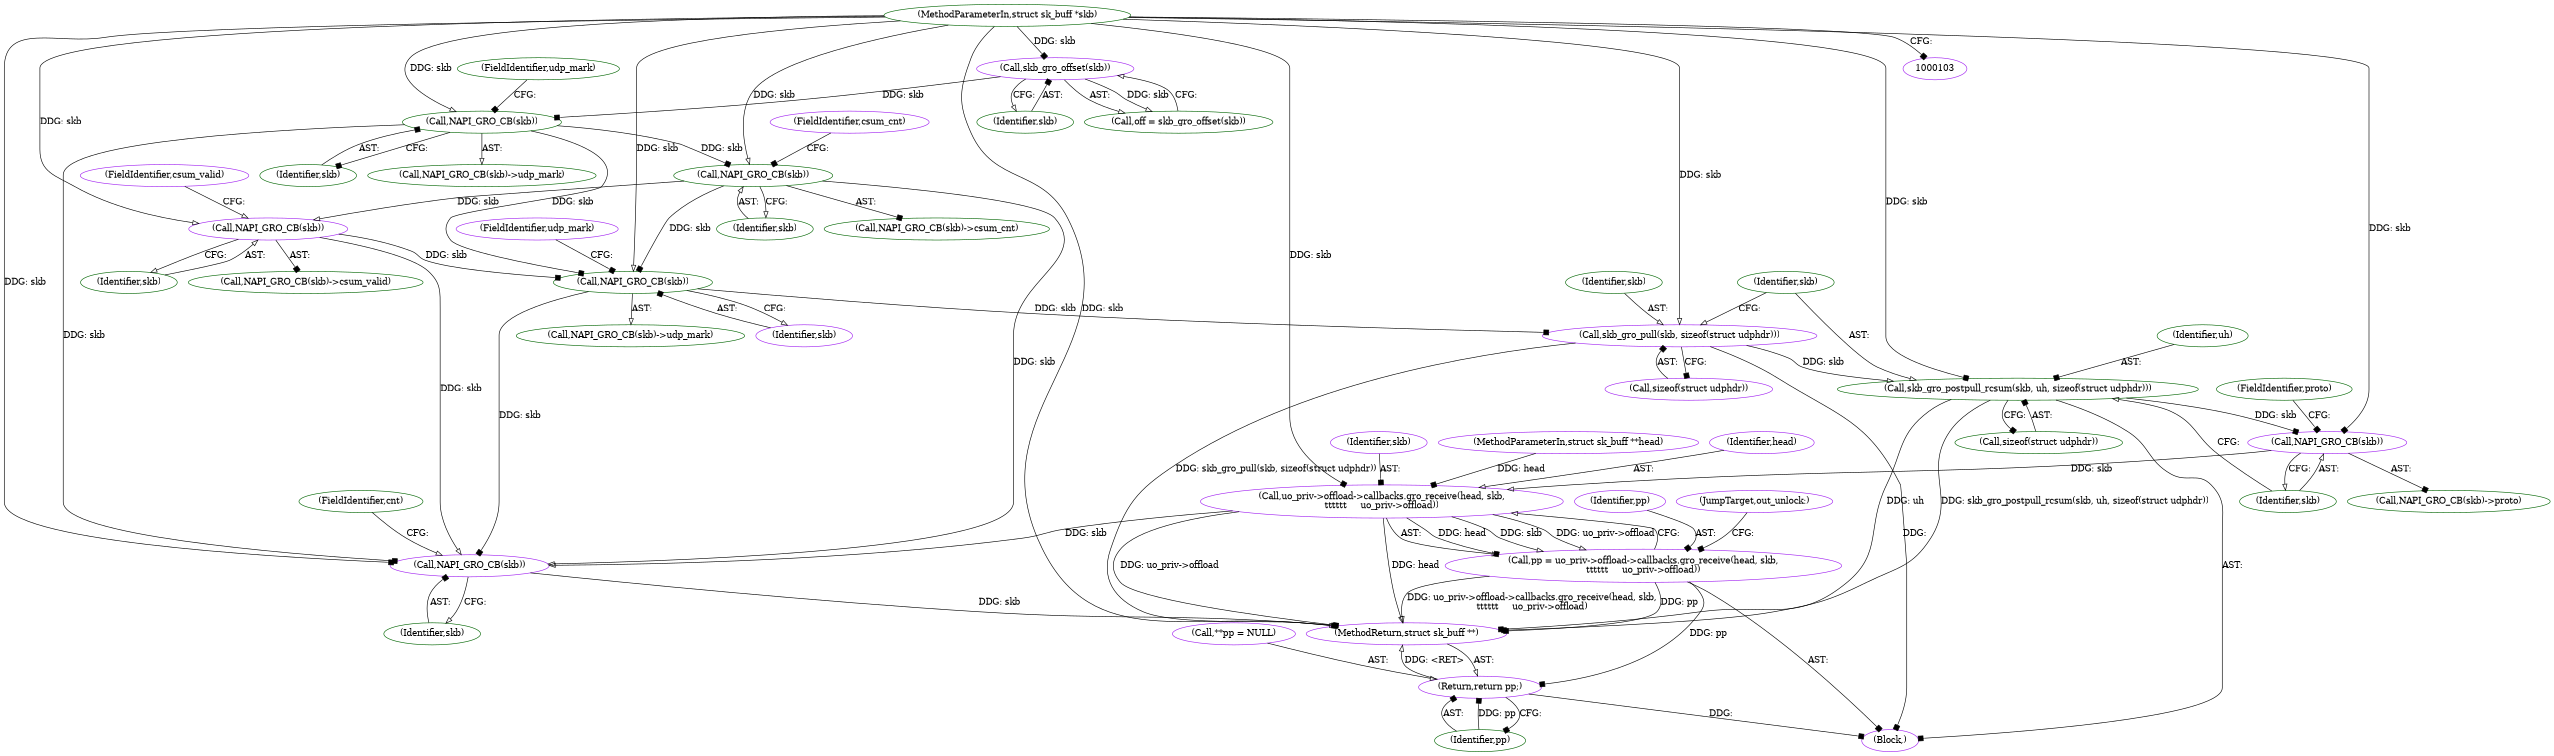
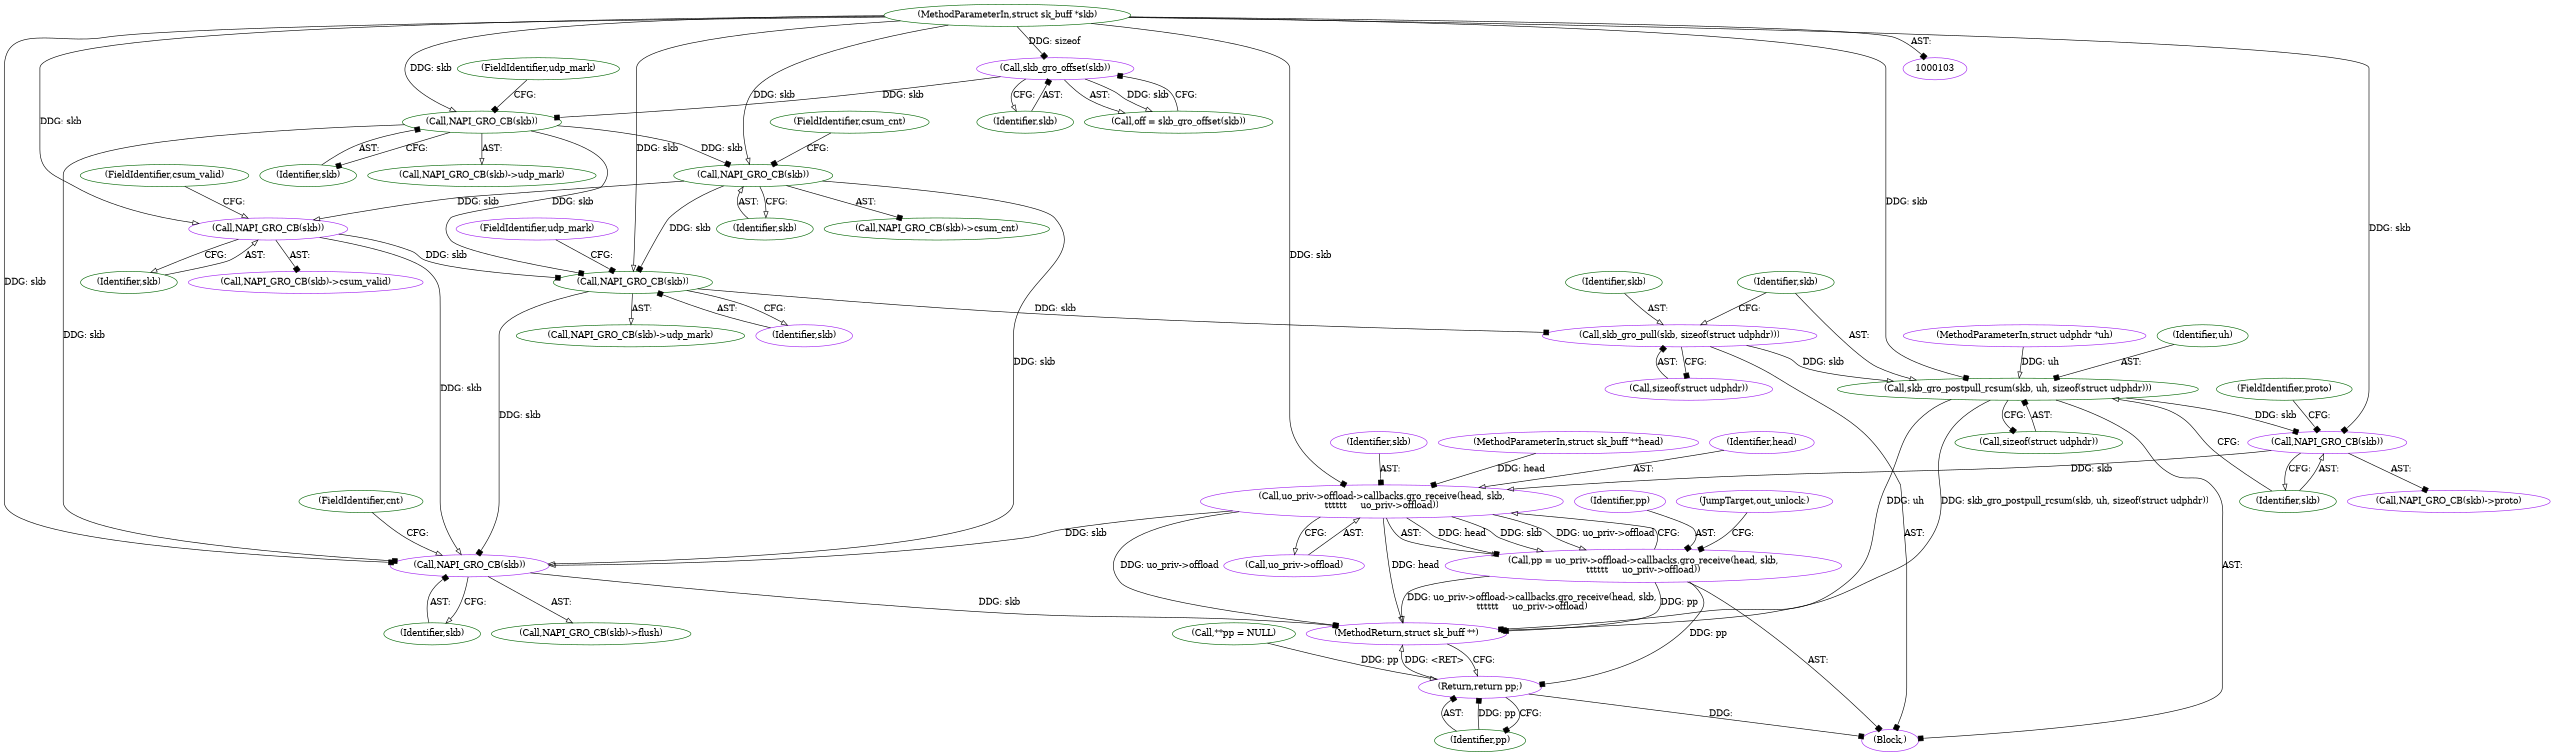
edge "(MethodParameterIn,struct sk_buff *skb)" -> "(Call,skb_gro_pull(skb, sizeof(struct udphdr)))": removed, label "DDG: skb"
edge "(MethodParameterIn,struct sk_buff *skb)" -> "(Call,skb_gro_offset(skb))": label "DDG: skb" -> "DDG: sizeof"
edge "(MethodParameterIn,struct sk_buff *skb)" -> "1000103": label "CFG: " -> "AST: "
edge "(Call,off = skb_gro_offset(skb))" -> "(Call,skb_gro_offset(skb))": arrowhead onormal -> box
node "(FieldIdentifier,csum_cnt)": color purple -> darkgreen
node "(FieldIdentifier,csum_valid)": color purple -> darkgreen
node "(Call,NAPI_GRO_CB(skb)->csum_valid)": color darkgreen -> purple
node "(MethodParameterIn,struct udphdr *uh)": added
edge "(MethodParameterIn,struct sk_buff *skb)" -> "(MethodReturn,struct sk_buff **)": removed, label "DDG: skb"
edge "(Call,skb_gro_pull(skb, sizeof(struct udphdr)))" -> "(MethodReturn,struct sk_buff **)": removed, label "DDG: skb_gro_pull(skb, sizeof(struct udphdr))"
node "(Call,NAPI_GRO_CB(skb)->proto)": color darkgreen -> purple
edge "(Call,skb_gro_pull(skb, sizeof(struct udphdr)))" -> "(Block,)": label "DDG: " -> "AST: "
node "(Call,uo_priv->offload)": added
node "(Call,NAPI_GRO_CB(skb)->flush)": added
node "(Call,**pp = NULL)": color purple -> darkgreen
edge "(Call,**pp = NULL)" -> "(Return,return pp;)": label "AST: " -> "DDG: pp"
edge "(MethodReturn,struct sk_buff **)" -> "(Return,return pp;)": label "AST: " -> "CFG: "
